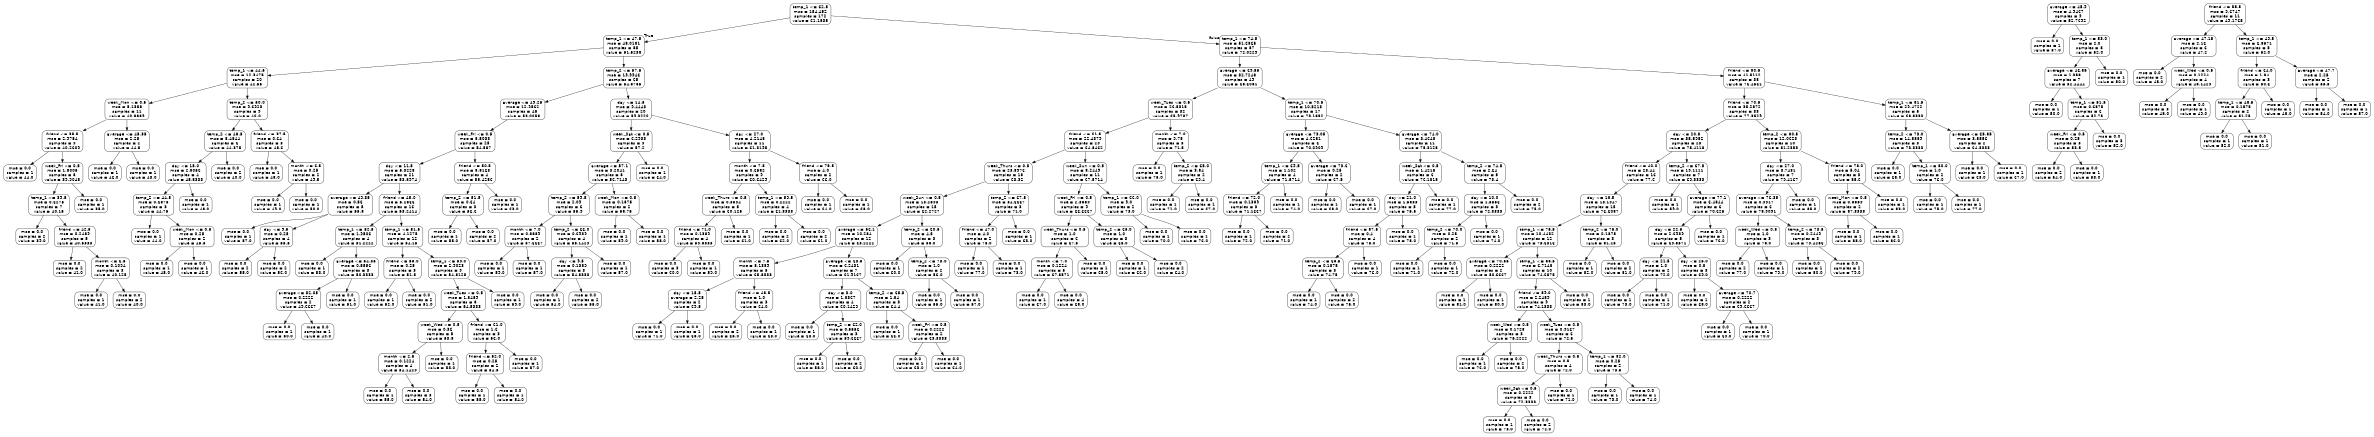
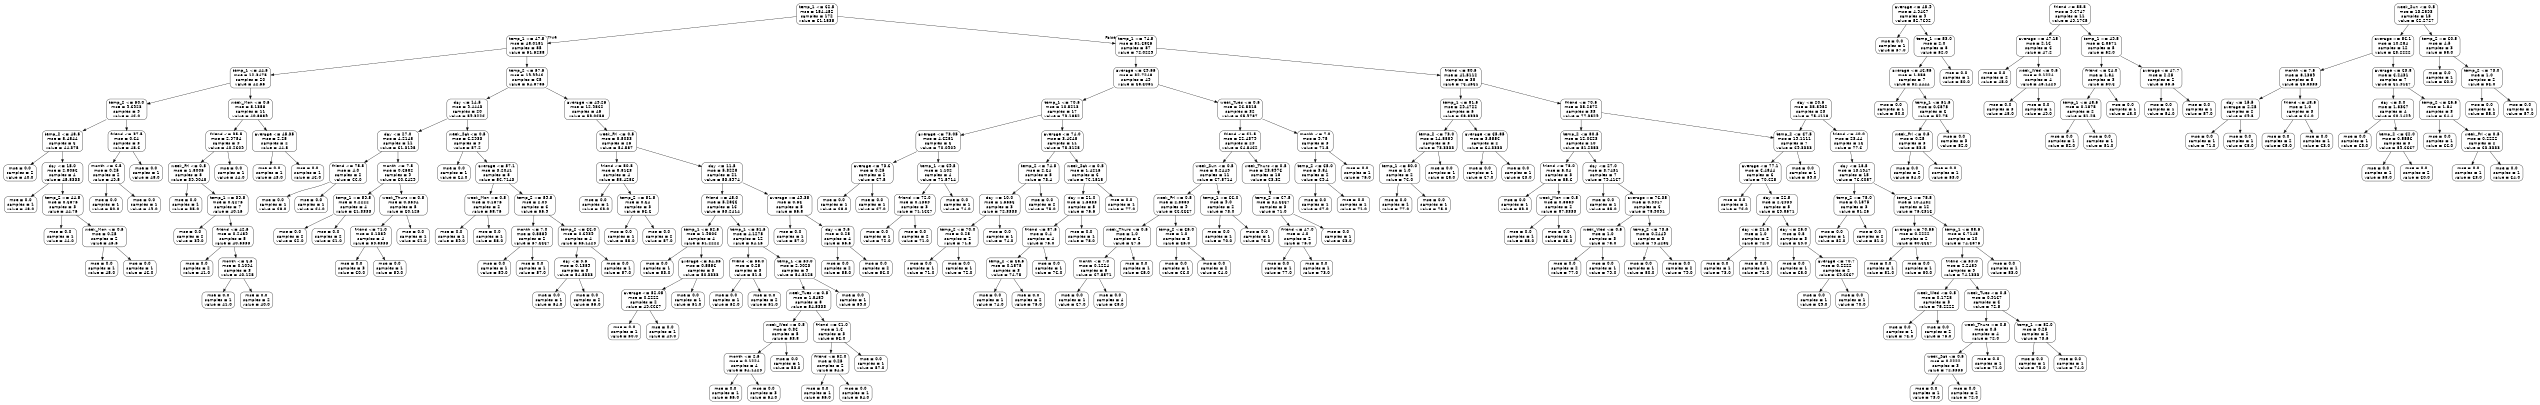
edge "friend <= 70.5 mse = 35.2872 samples = 33 value = 77.3529" -> "day <= 20.5 mse = 35.5952 samples = 23 value = 75.4118": now "friend <= 70.5 mse = 35.2872 samples = 33 value = 77.3529" -> "temp_2 <= 67.5 mse = 19.1111 samples = 7 value = 69.3333"
edge "week_Thurs <= 0.5 mse = 23.8976 samples = 18 value = 63.32" -> "week_Sun <= 0.5 mse = 13.2893 samples = 15 value = 62.2727": removed
